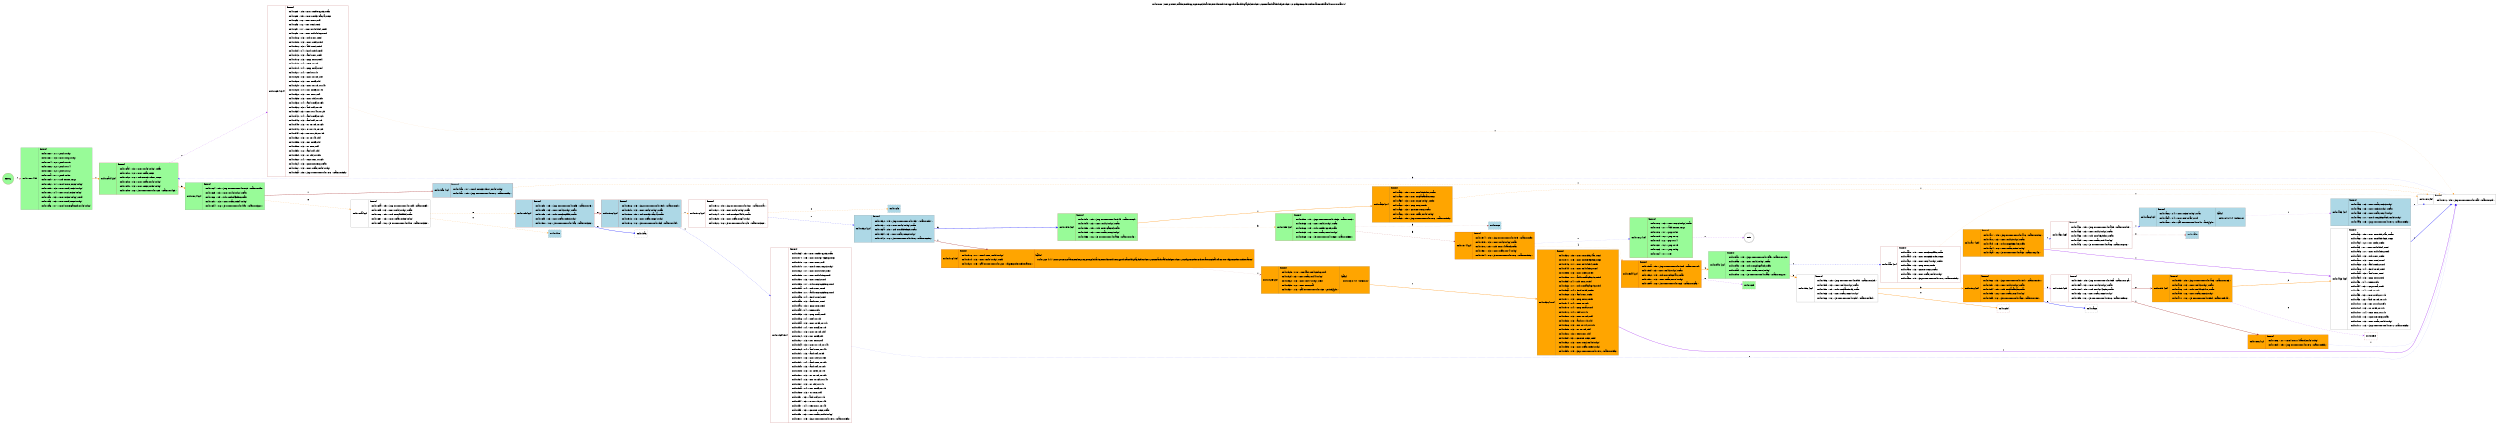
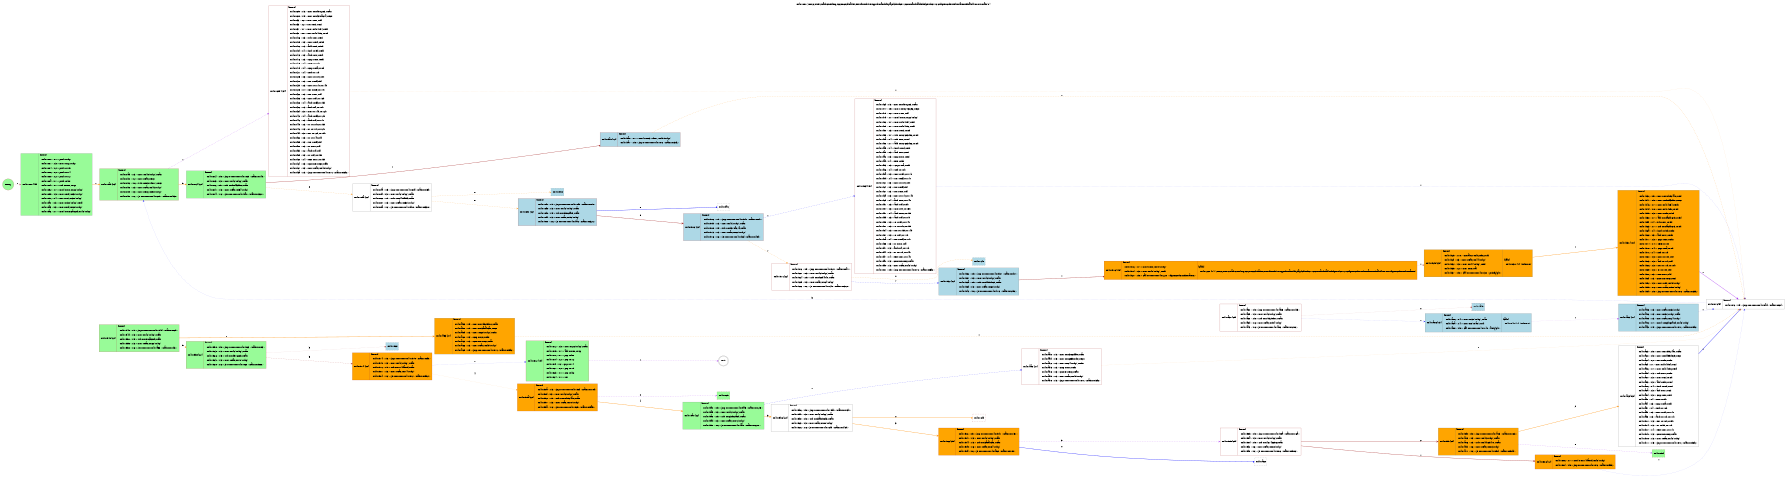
edge "0x401932 [22]" -> "0x401948 [22]": removed, label "6"
node "0x401a17 [25]": removed
node "0x401e5d": fillcolor white -> palegreen
